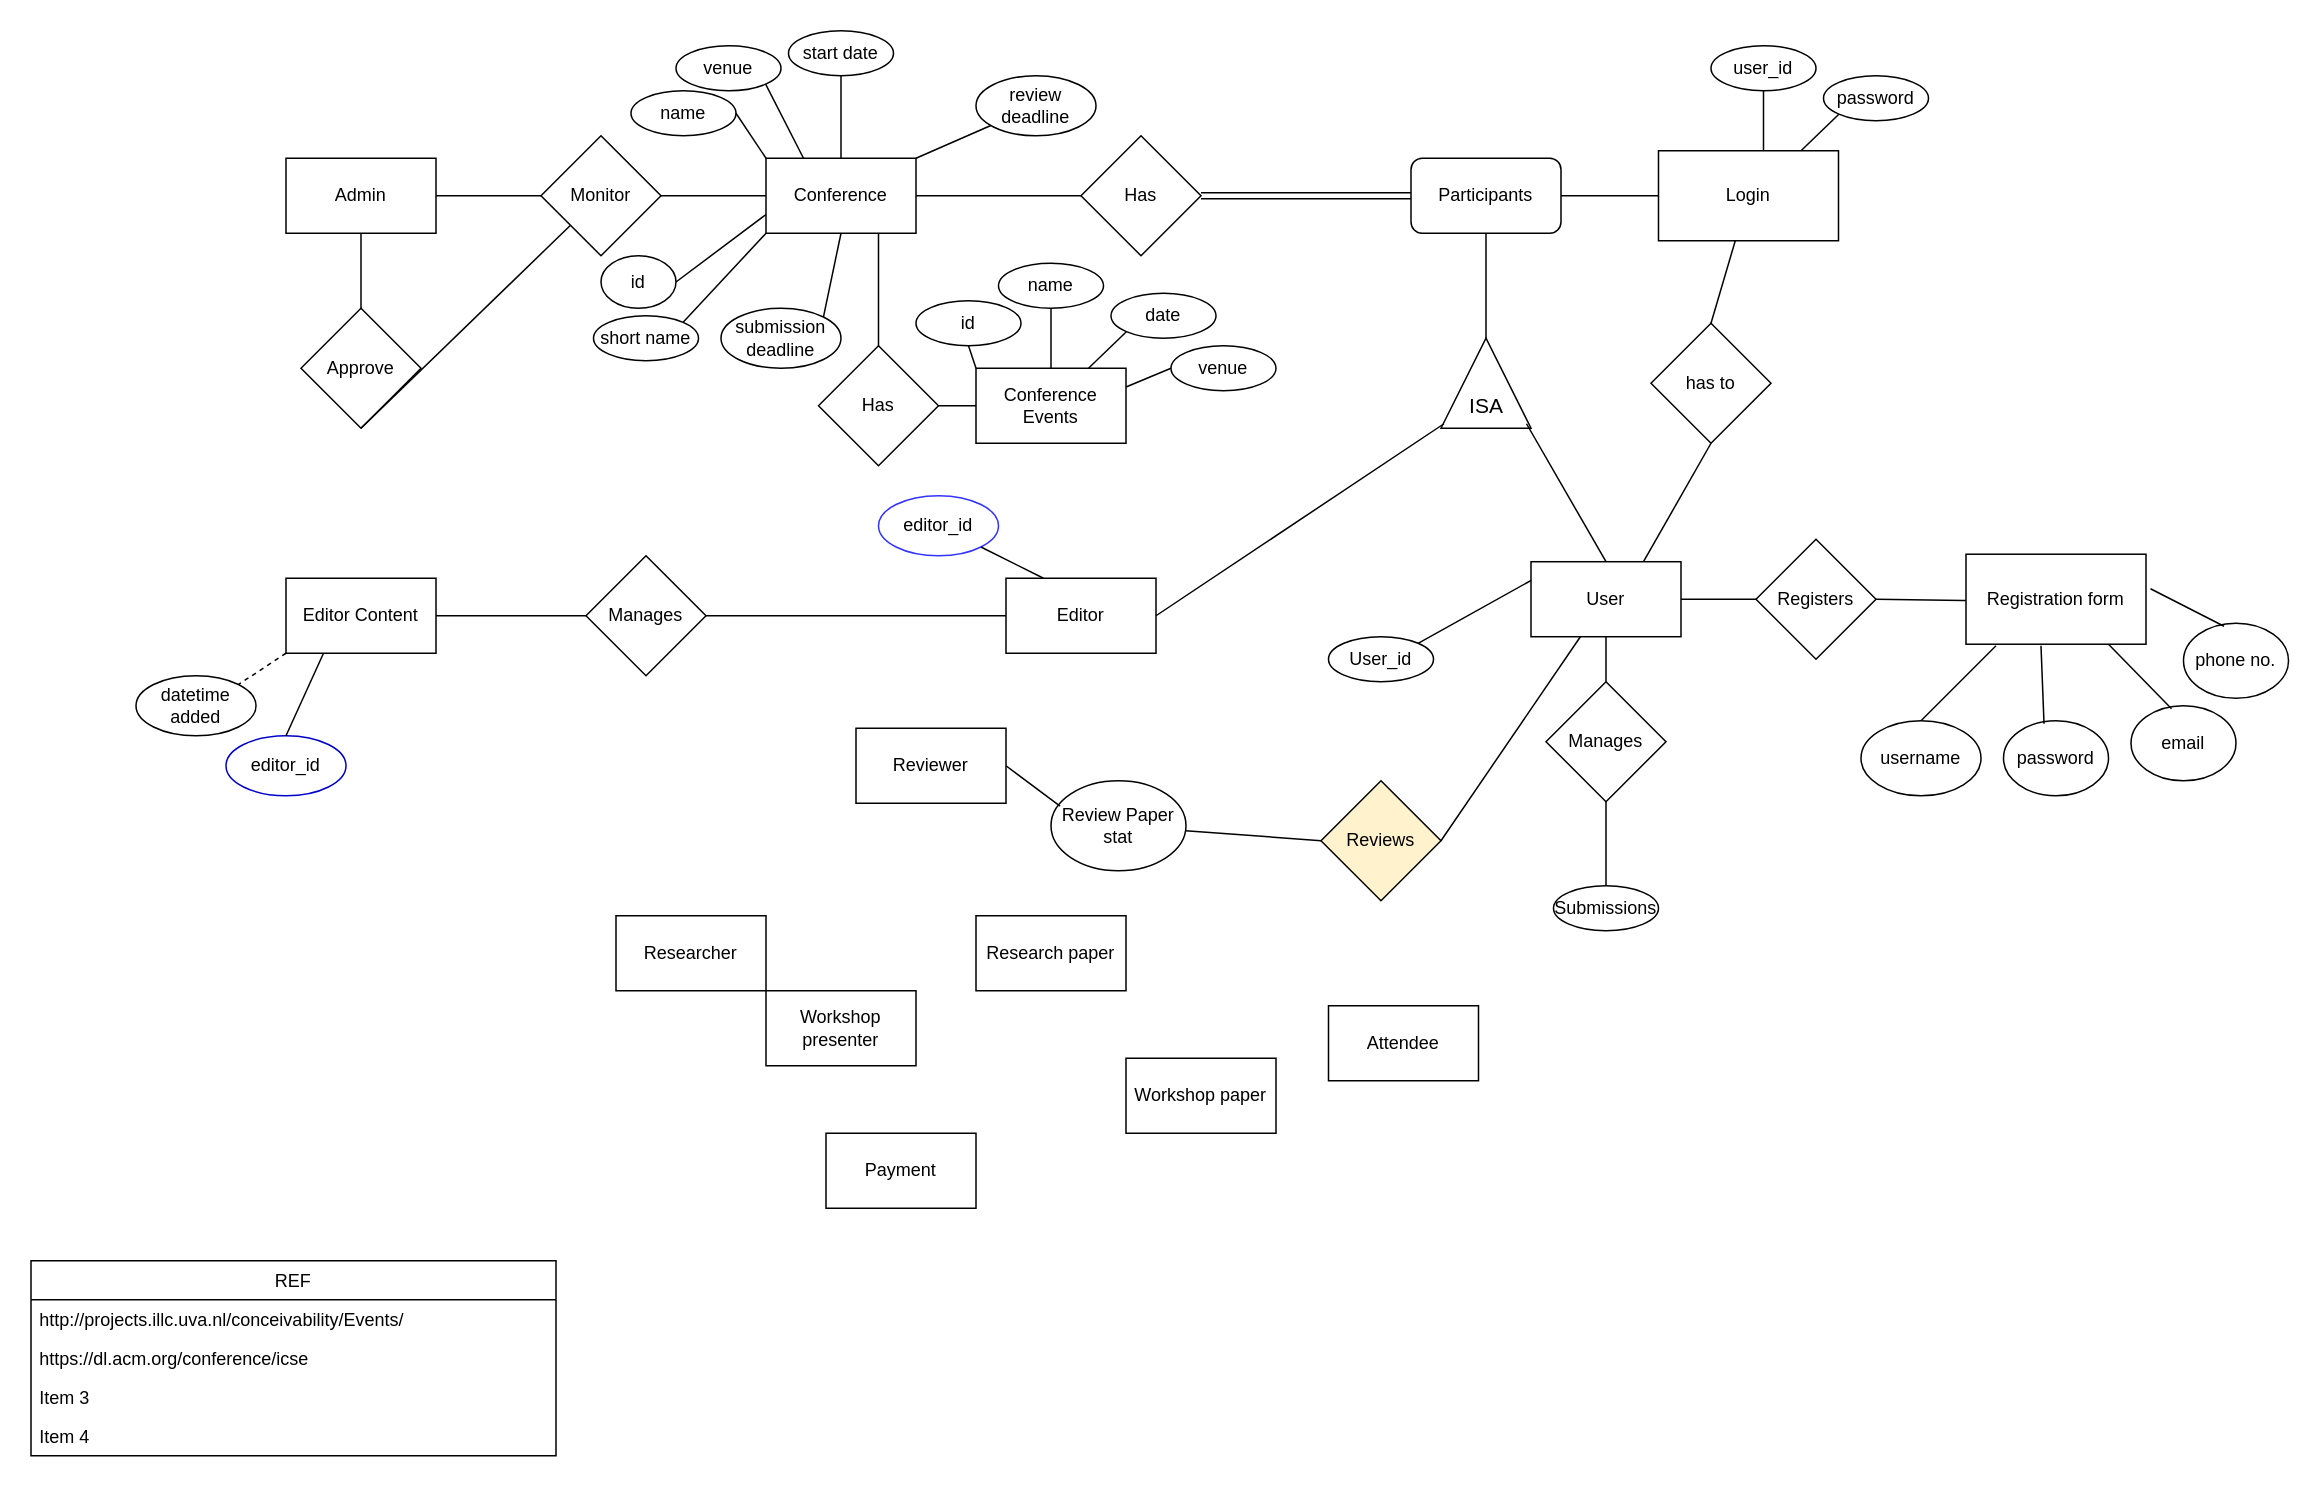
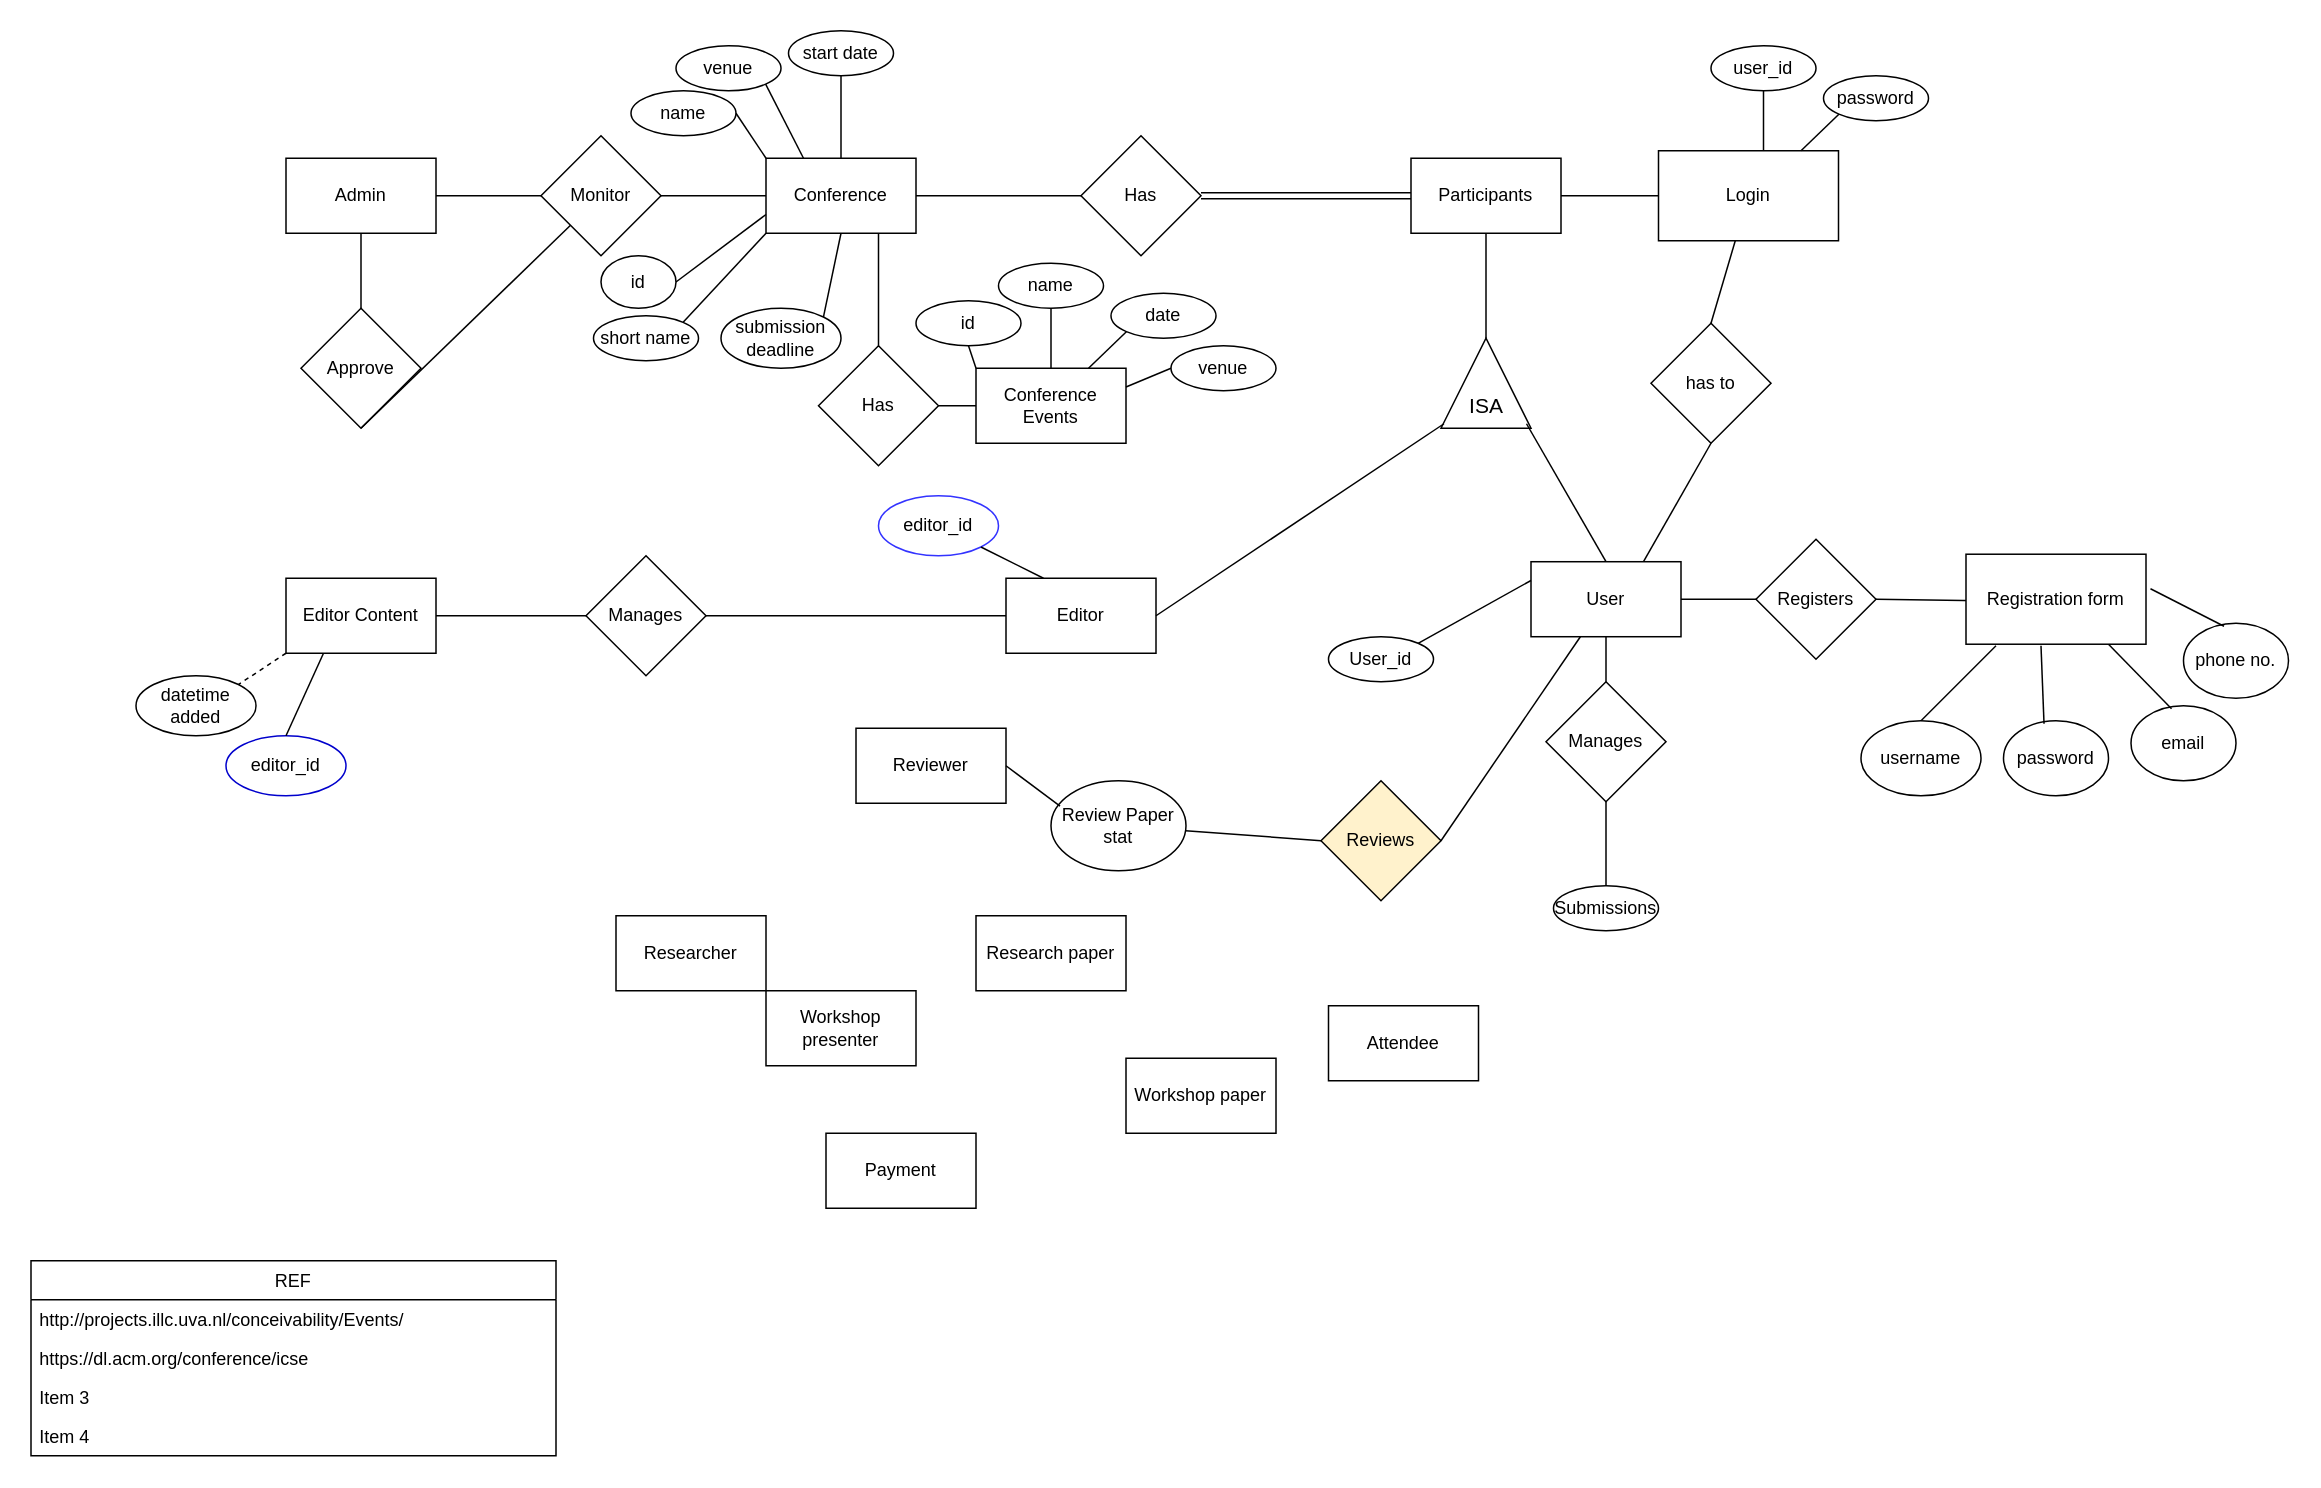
node "review deadline": removed
edge "review deadline" -- "Conference": removed
node "Participants": shape rounded rectangle -> rectangle
